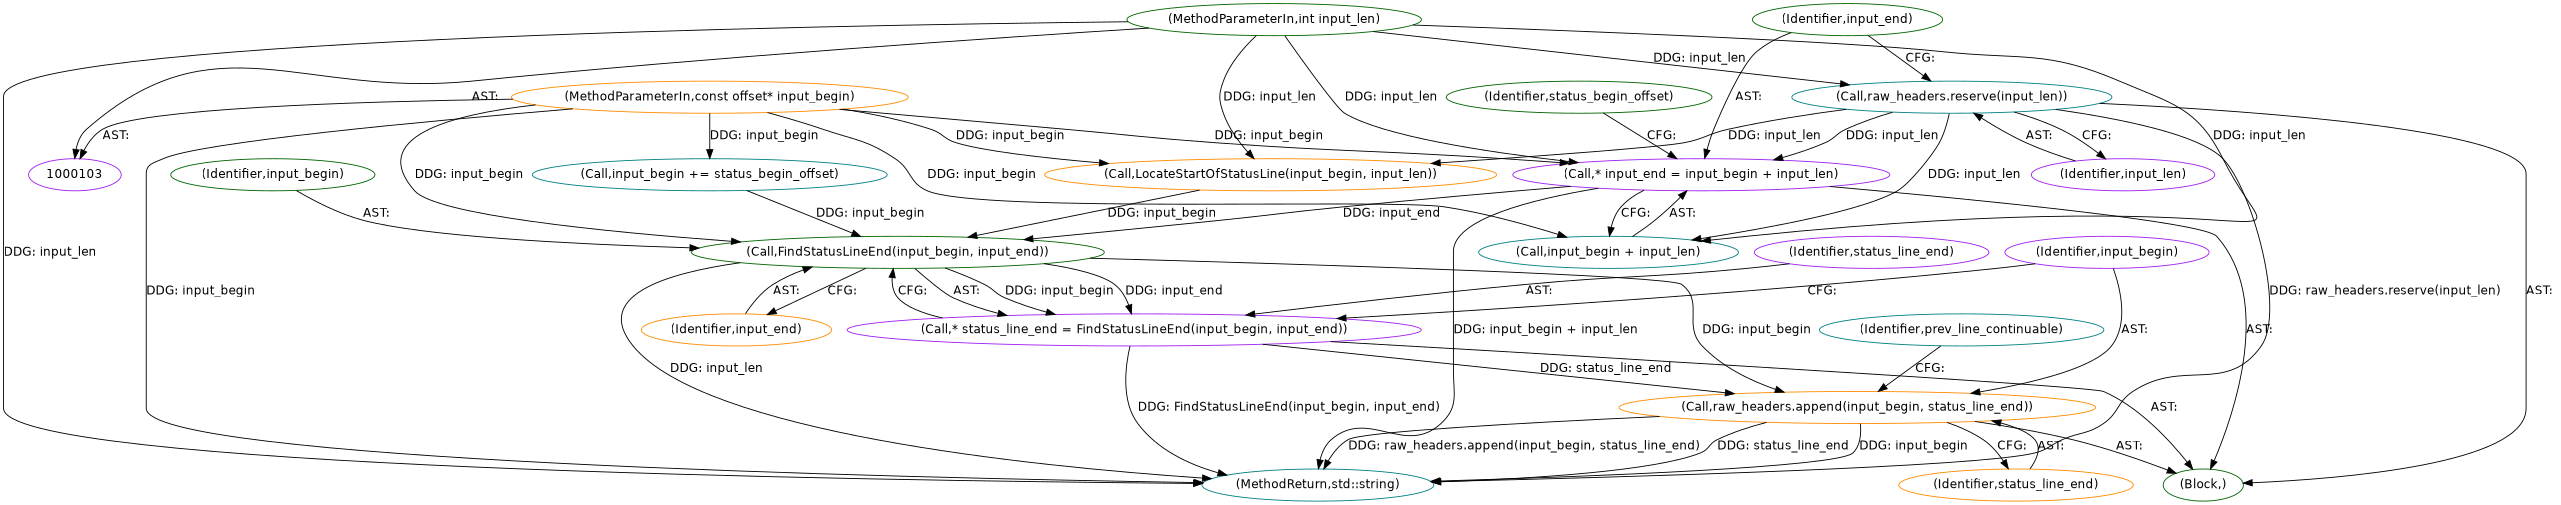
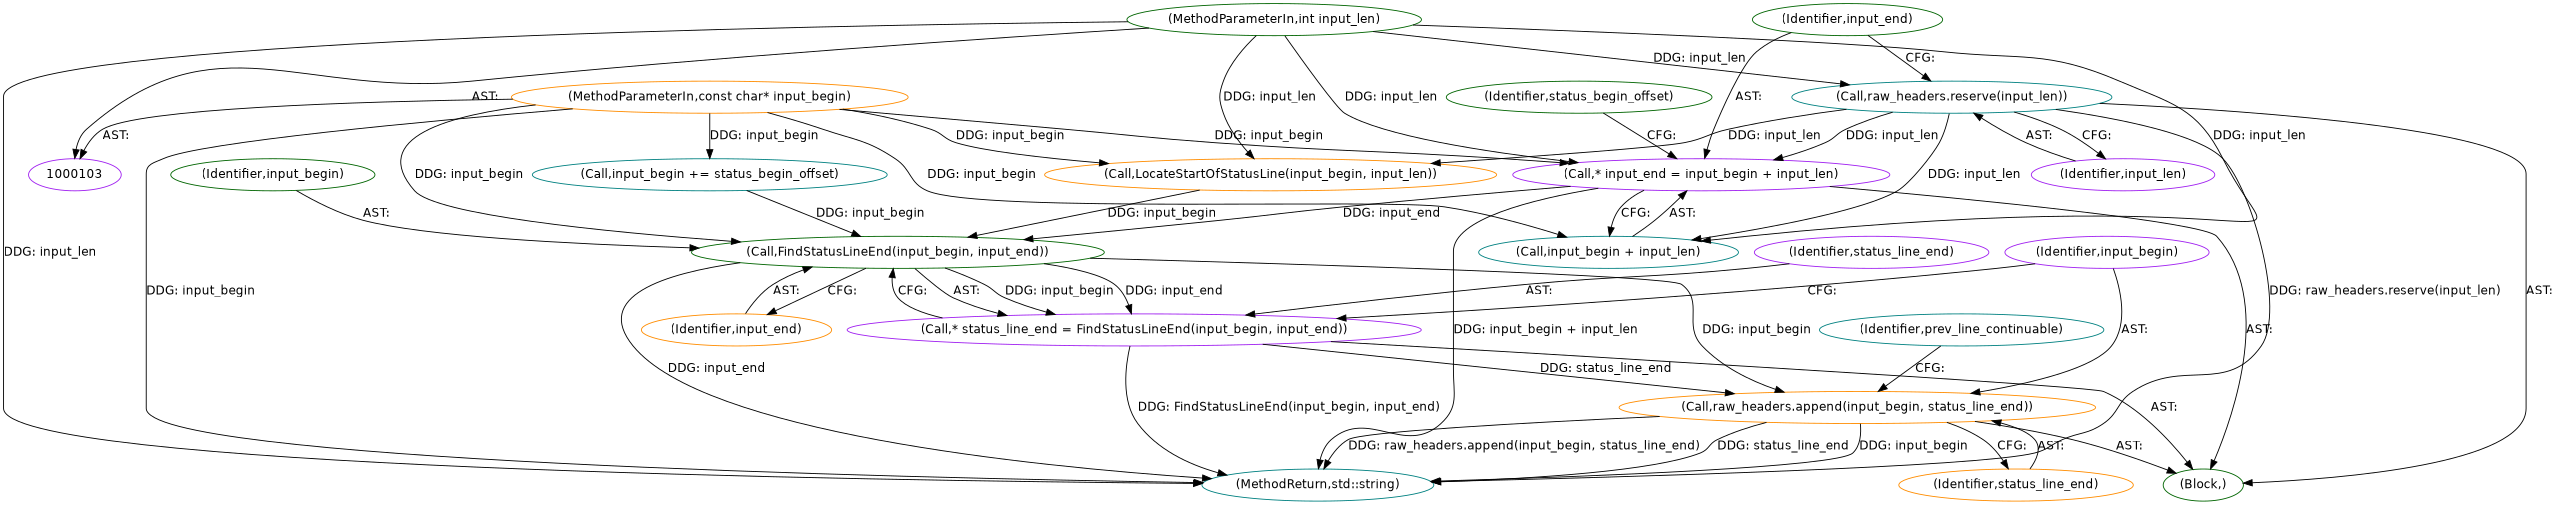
node "(MethodParameterIn,const offset* input_begin)": label "(MethodParameterIn,const offset* input_begin)" -> "(MethodParameterIn,const char* input_begin)"
edge "(Call,FindStatusLineEnd(input_begin, input_end))" -> "(MethodReturn,std::string)": label "DDG: input_len" -> "DDG: input_end"
